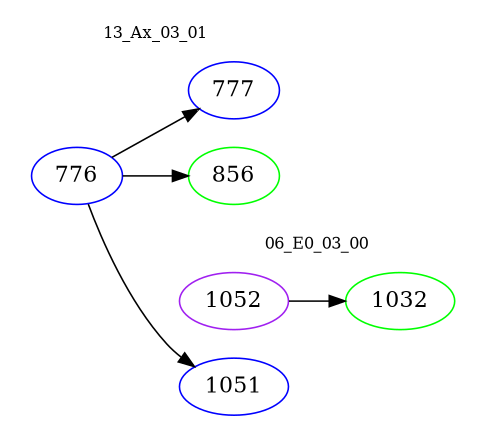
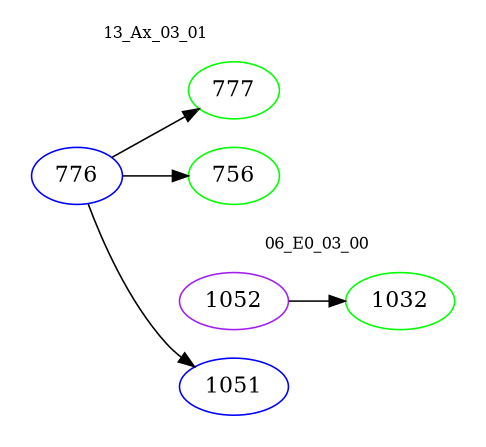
node "777": color blue -> green
node "856": label "856" -> "756"
